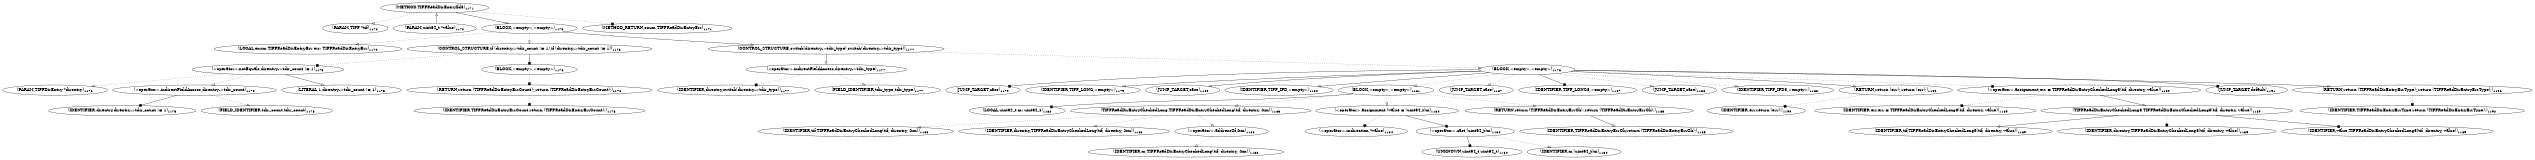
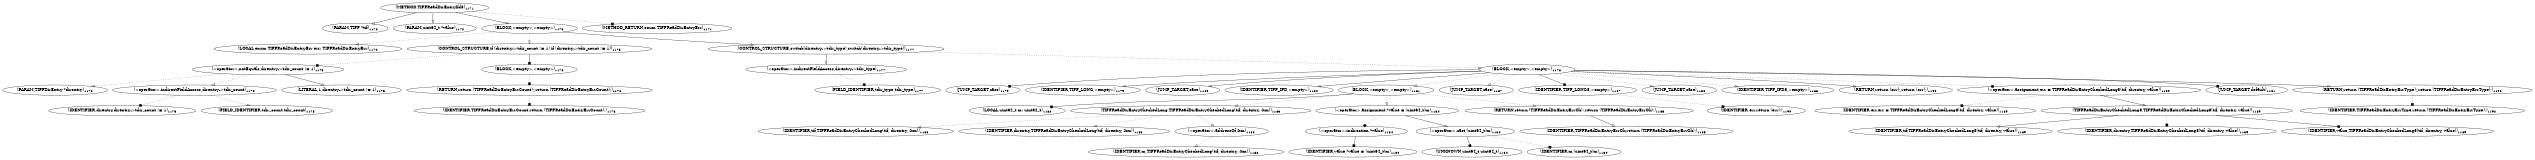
edge "(METHOD,TIFFReadDirEntryIfd8)" -> "(PARAM,TIFF *tif)": style dotted -> solid
edge "(PARAM,uint64_t *value)" -> "(METHOD,TIFFReadDirEntryIfd8)": reversed
edge "(<operator>.indirectFieldAccess,direntry->tdir_type)" -> "(FIELD_IDENTIFIER,tdir_type,tdir_type)": arrowhead onormal -> box
node "(IDENTIFIER,direntry,switch(direntry->tdir_type))": removed
node "(JUMP_TARGET,default)": text "1191" -> "1131"
edge "(<operator>.indirectFieldAccess,direntry->tdir_count)" -> "(IDENTIFIER,direntry,direntry->tdir_count != 1)": style solid -> dotted
edge "(RETURN,return (err);,return (err);)" -> "(IDENTIFIER,err,return (err);)": now "(IDENTIFIER,TIFF_LONG8,<empty>)" -> "(IDENTIFIER,err,return (err);)"
edge "(<operator>.assignment,*value = (uint64_t)m)" -> "(<operator>.cast,(uint64_t)m)": arrowhead box -> onormal
edge "(<operator>.cast,(uint64_t)m)" -> "(IDENTIFIER,m,(uint64_t)m)": arrowhead onormal -> box
node "(IDENTIFIER,value,*value = (uint64_t)m)": added
